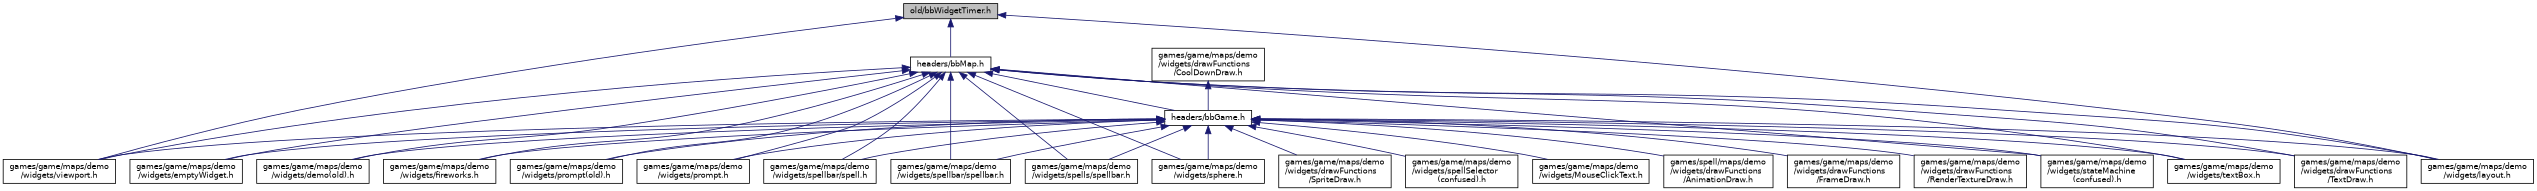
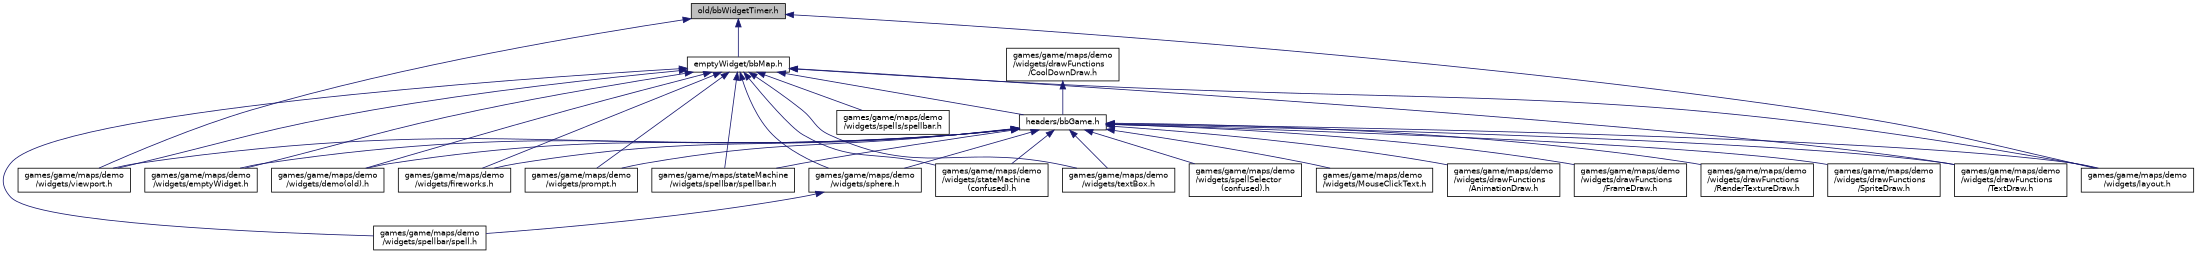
node "headers/bbMap.h": label "headers/bbMap.h" -> "emptyWidget/bbMap.h"
edge "games/game/maps/demo /widgets/spellbar/spell.h" -> "headers/bbGame.h": now "games/game/maps/demo /widgets/spellbar/spell.h" -> "games/game/maps/demo /widgets/sphere.h"
edge "games/game/maps/demo /widgets/spells/spellbar.h" -> "headers/bbGame.h": removed
node "games/game/maps/demo /widgets/prompt(old).h": removed
node "games/game/maps/demo /widgets/spellbar/spellbar.h": label "games/game/maps/demo /widgets/spellbar/spellbar.h" -> "games/game/maps/stateMachine /widgets/spellbar/spellbar.h"
node "games/spell/maps/demo /widgets/drawFunctions /AnimationDraw.h": label "games/spell/maps/demo /widgets/drawFunctions /AnimationDraw.h" -> "games/game/maps/demo /widgets/drawFunctions /AnimationDraw.h"
